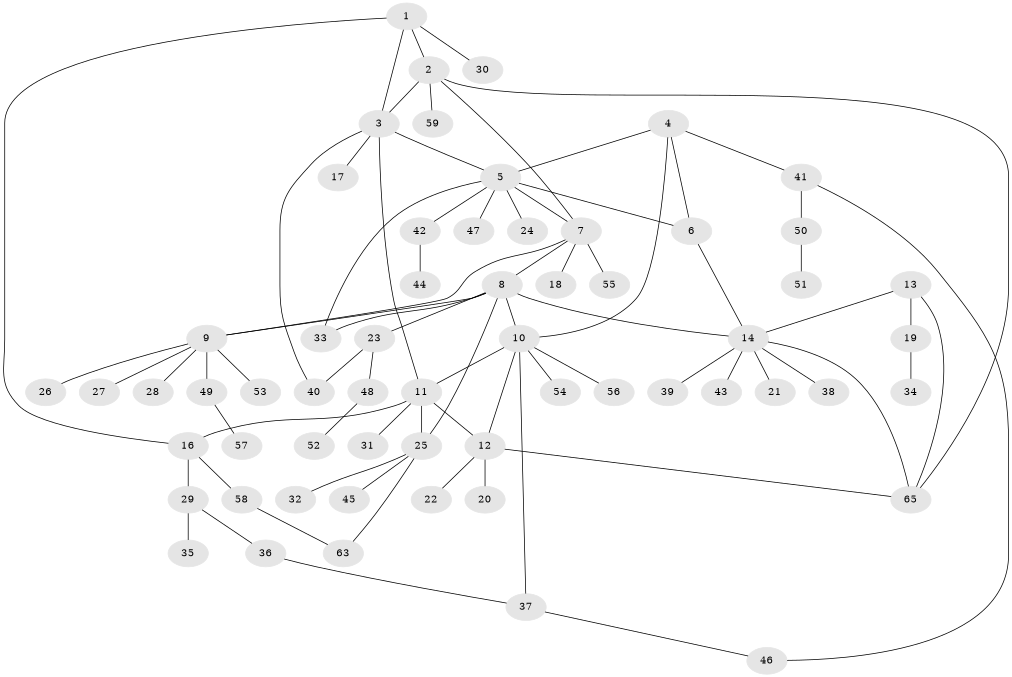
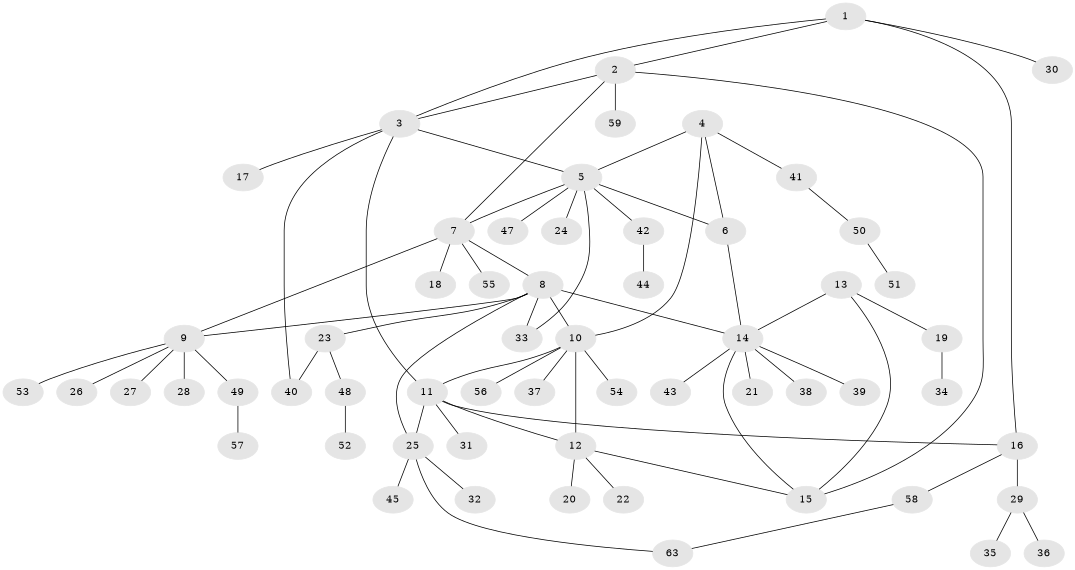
node "65": label "65" -> "15"
edge "36" -- "37": removed
node "46": removed
